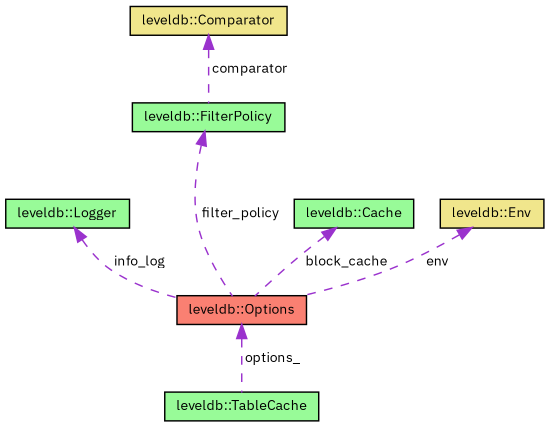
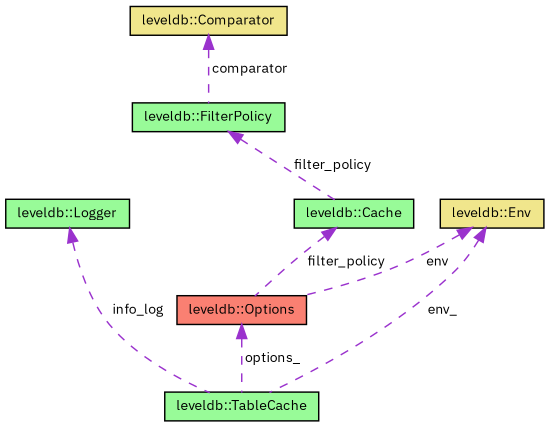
edge "leveldb::Options" -> "leveldb::FilterPolicy": now "leveldb::Cache" -> "leveldb::FilterPolicy"
edge "leveldb::Options" -> "leveldb::Cache": label " block_cache" -> " filter_policy"
edge "leveldb::Options" -> "leveldb::Logger": now "leveldb::TableCache" -> "leveldb::Logger"
edge "leveldb::TableCache" -> "leveldb::Env": added, label "env_"
